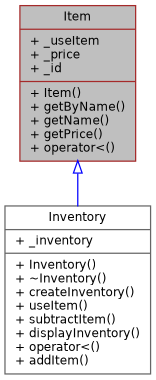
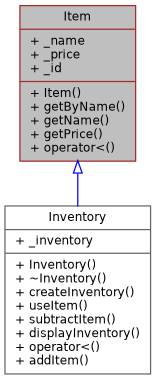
node "Item": text "+ _useItem" -> "+ _name"
